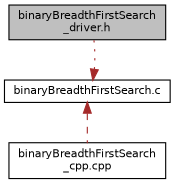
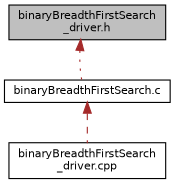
edge "binaryBreadthFirstSearch _driver.h" -> "binaryBreadthFirstSearch.c": reversed
node "binaryBreadthFirstSearch _cpp.cpp": label "binaryBreadthFirstSearch _cpp.cpp" -> "binaryBreadthFirstSearch _driver.cpp"
